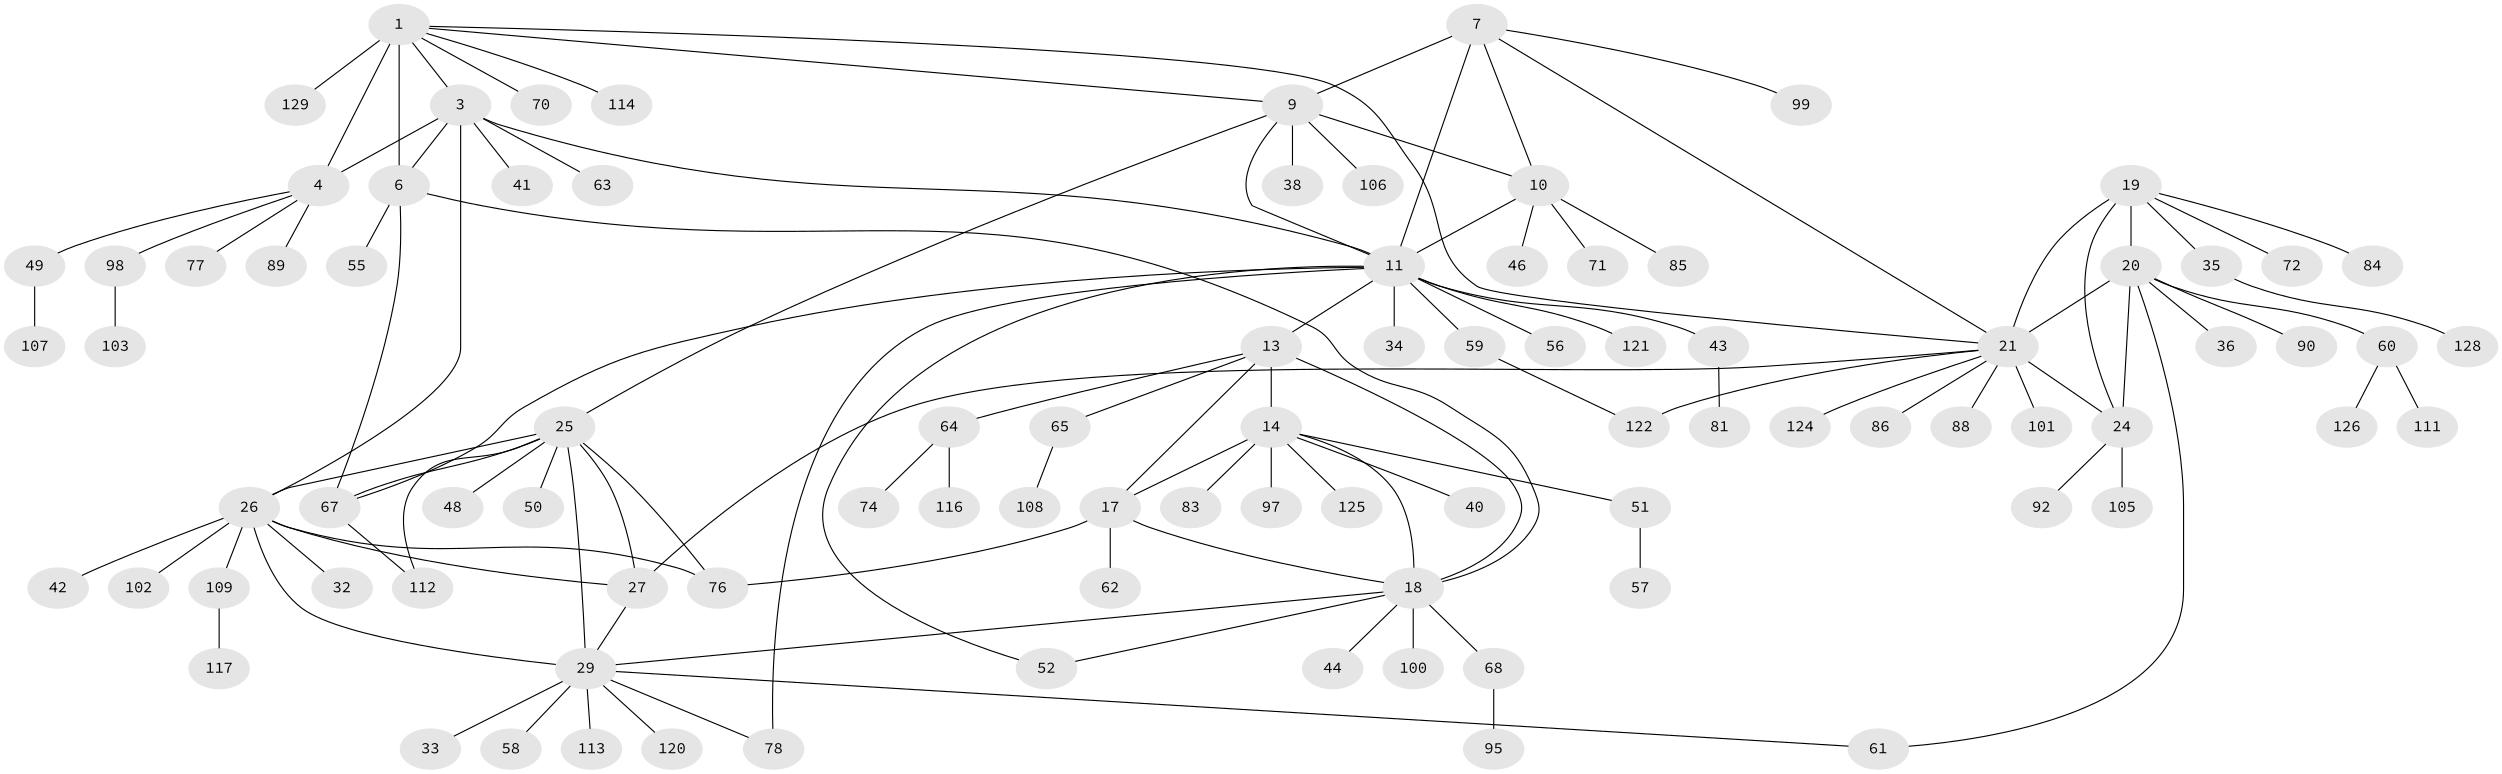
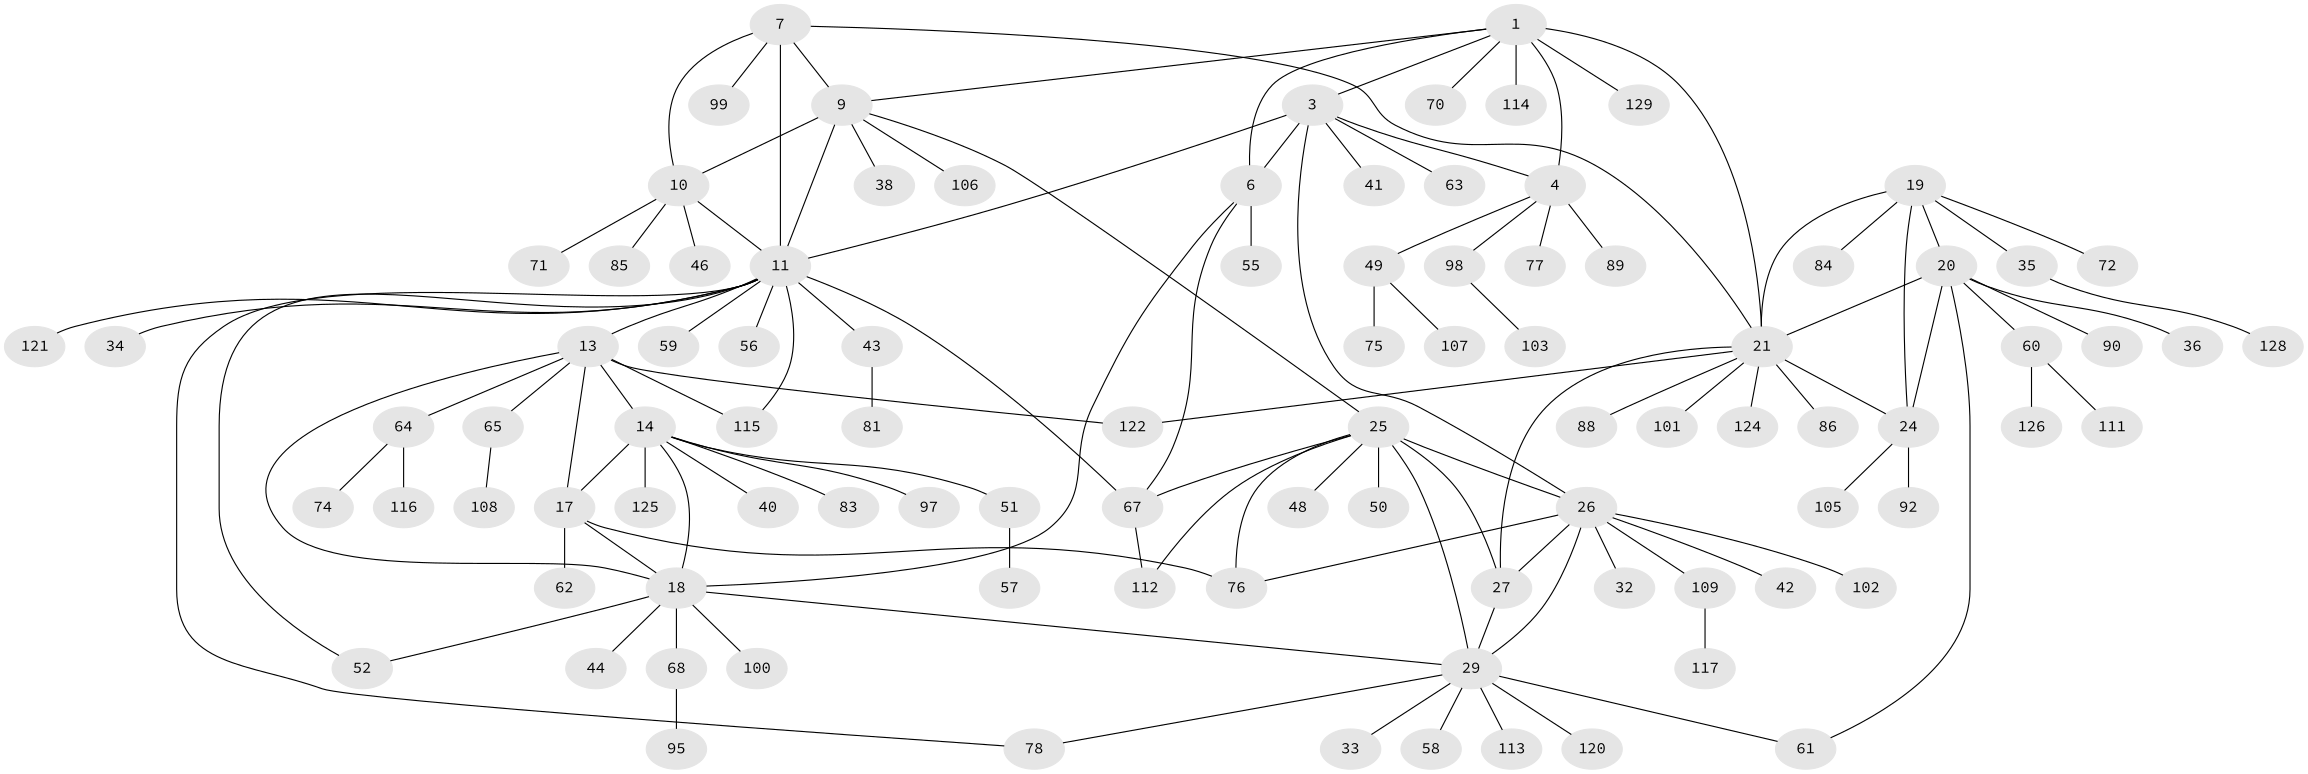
node "75": added
edge "59" -- "122": now "13" -- "122"
node "115": added
